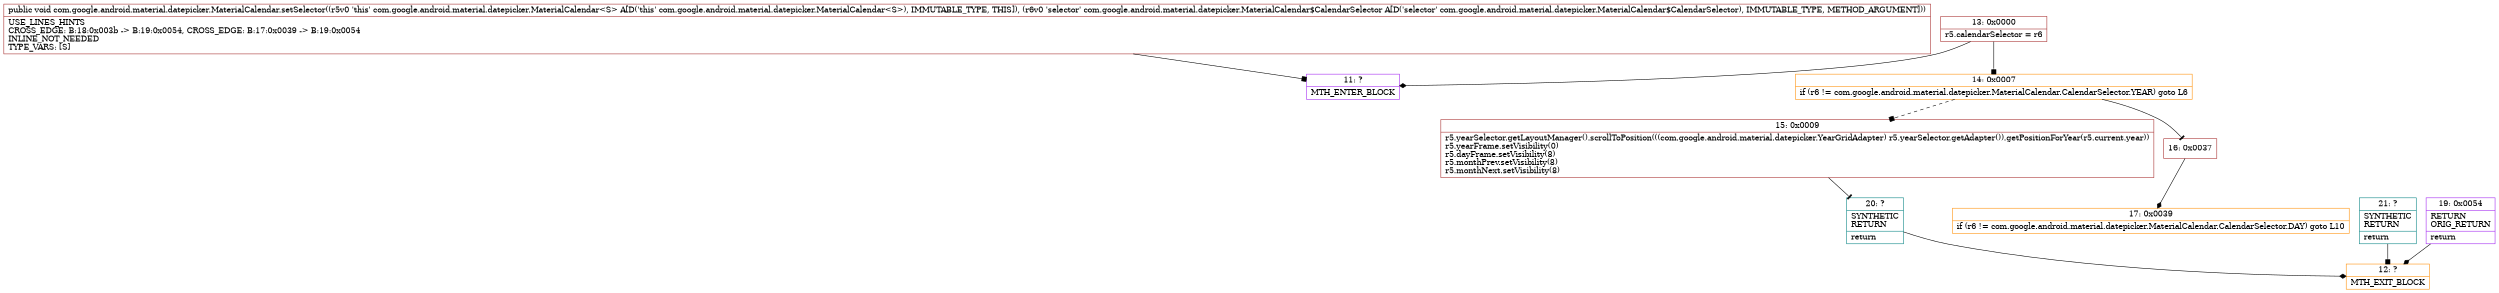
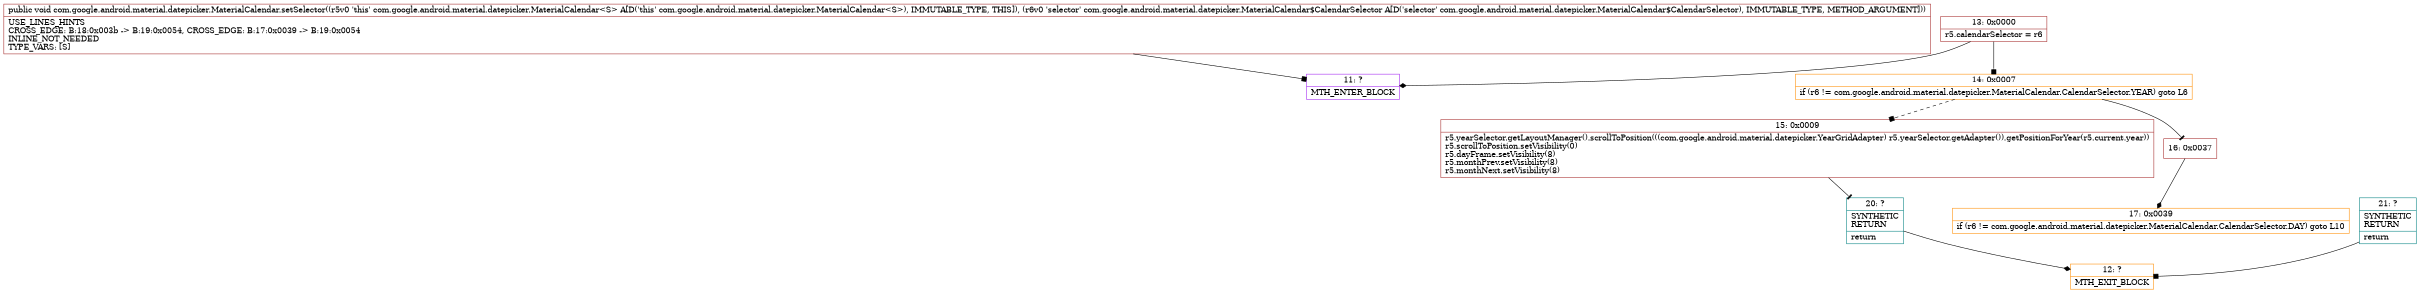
node "15: 0x0009": text "r5.yearFrame.setVisibility(0)" -> "r5.scrollToPosition.setVisibility(0)"
node "19: 0x0054": removed
